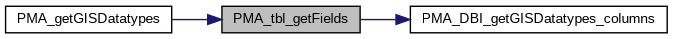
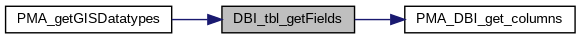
node "PMA_tbl_getFields": label "PMA_tbl_getFields" -> "DBI_tbl_getFields"
node "PMA_DBI_getGISDatatypes_columns": label "PMA_DBI_getGISDatatypes_columns" -> "PMA_DBI_get_columns"
